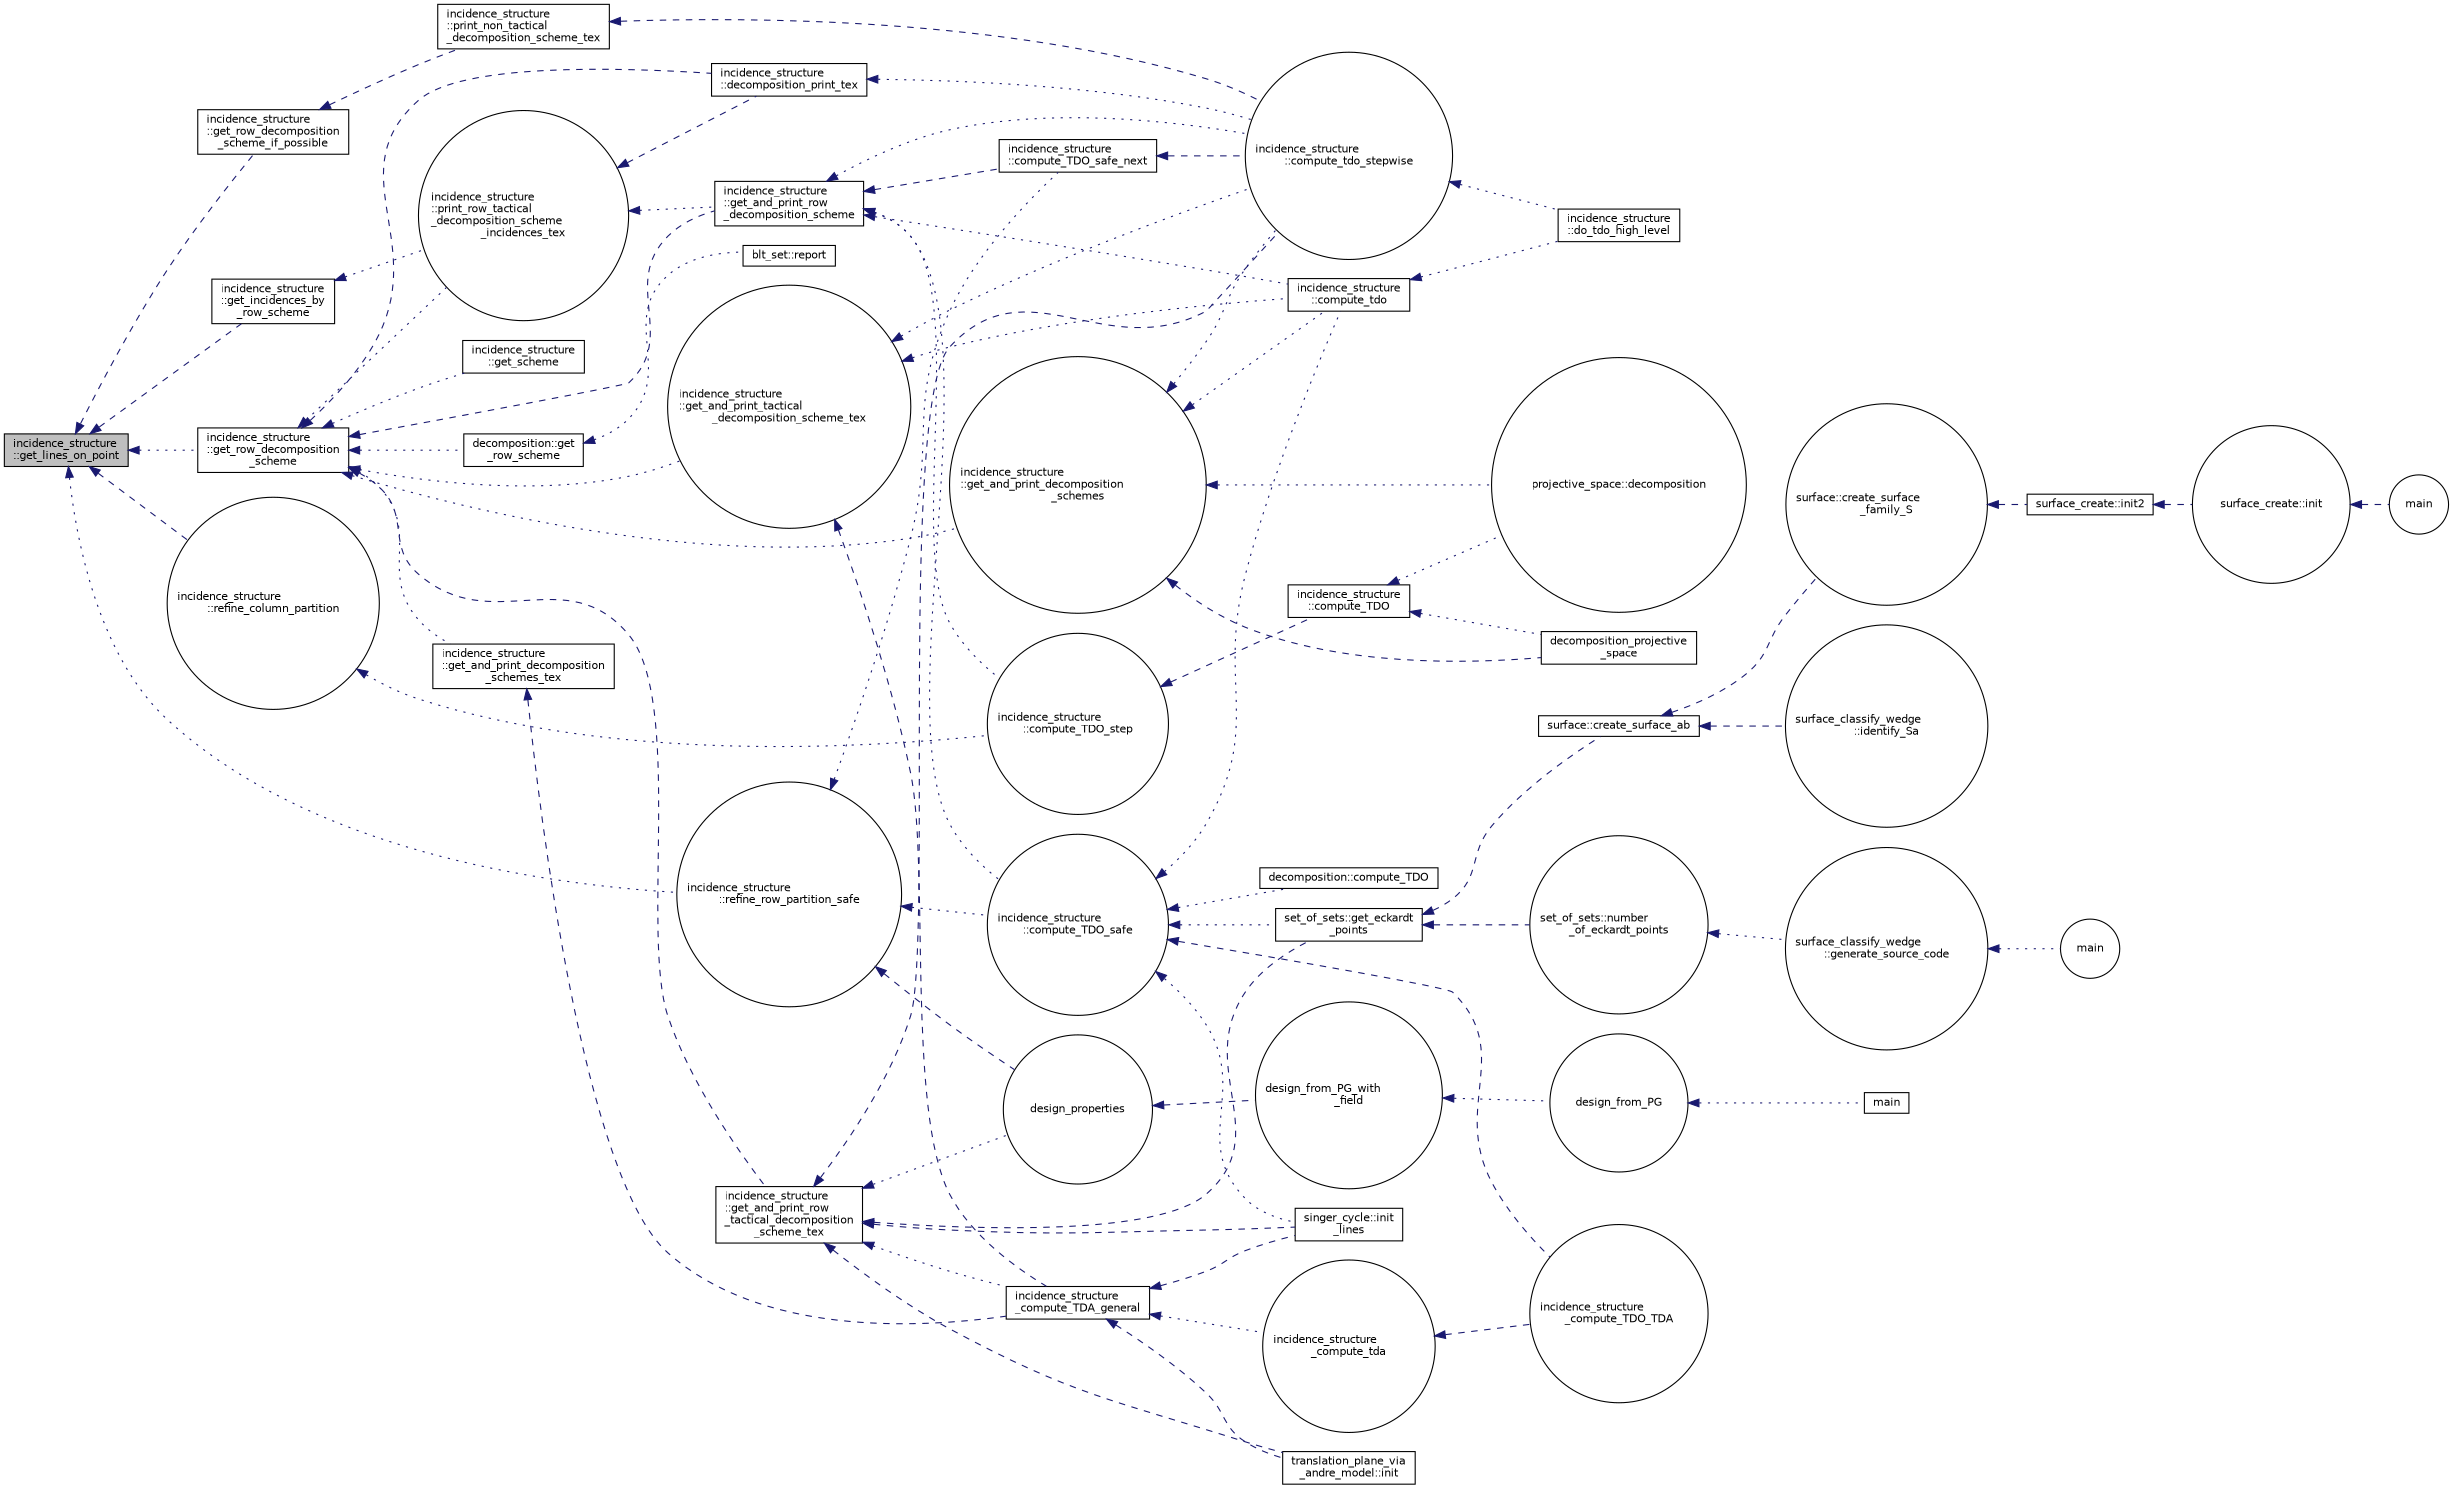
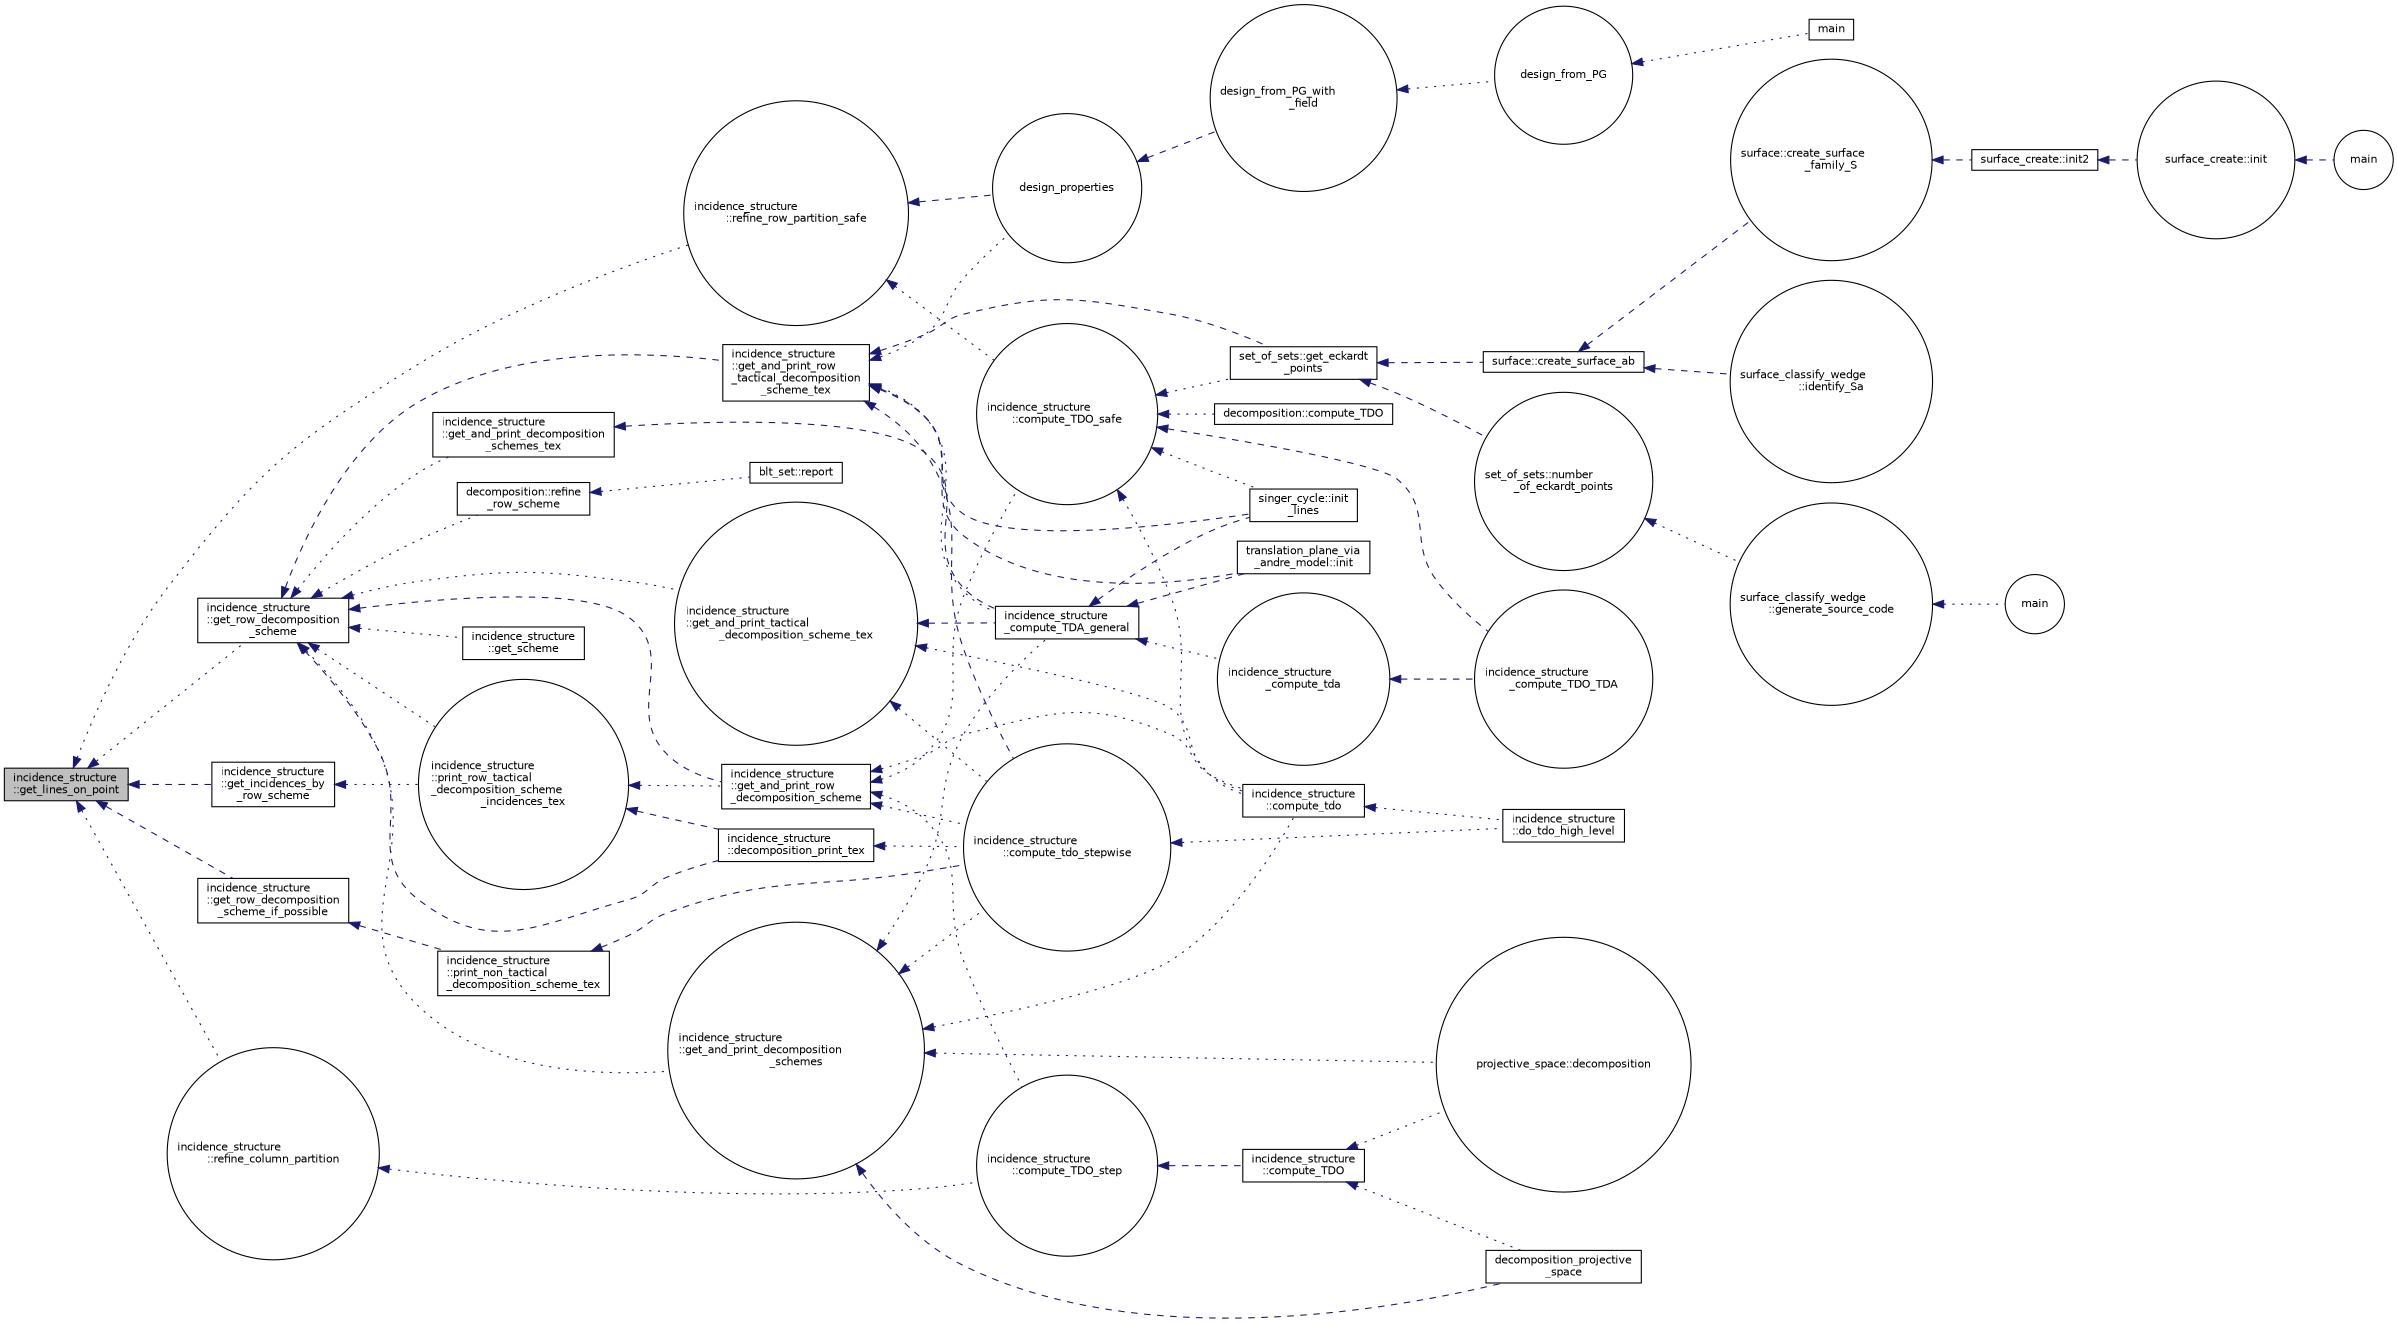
node "incidence_structure ::compute_TDO_safe_next": removed
node "decomposition::get _row_scheme": label "decomposition::get _row_scheme" -> "decomposition::refine _row_scheme"
edge "incidence_structure ::refine_column_partition" -> "incidence_structure ::get_lines_on_point": style dashed -> dotted
edge "incidence_structure _compute_TDA_general" -> "incidence_structure ::get_and_print_decomposition _schemes": added
